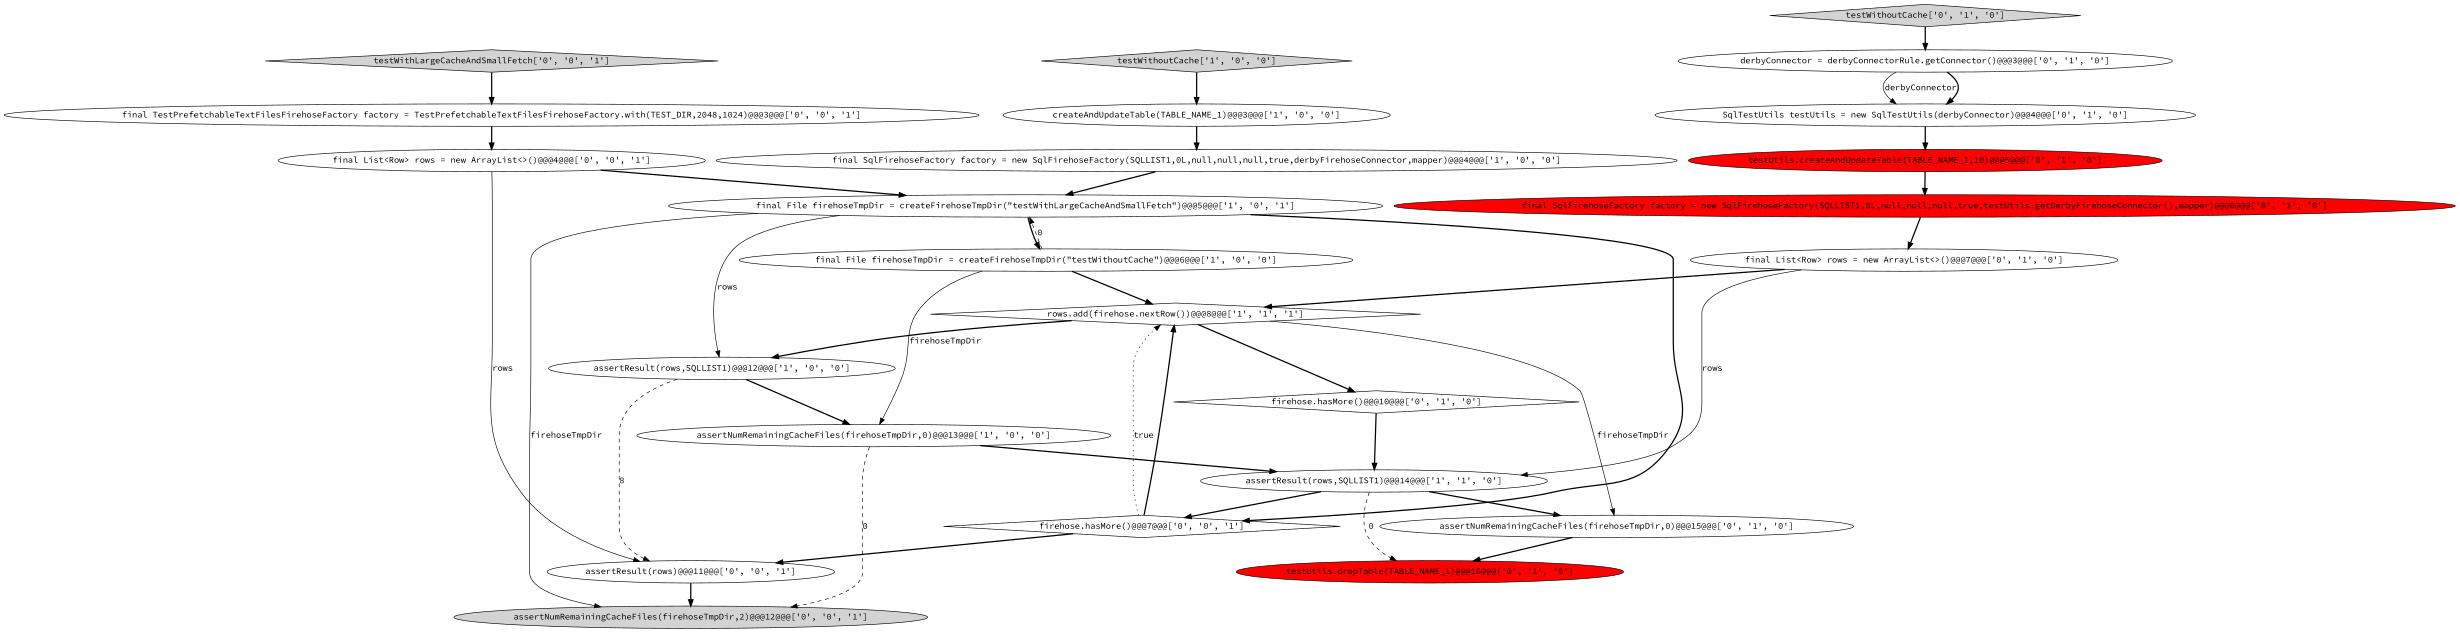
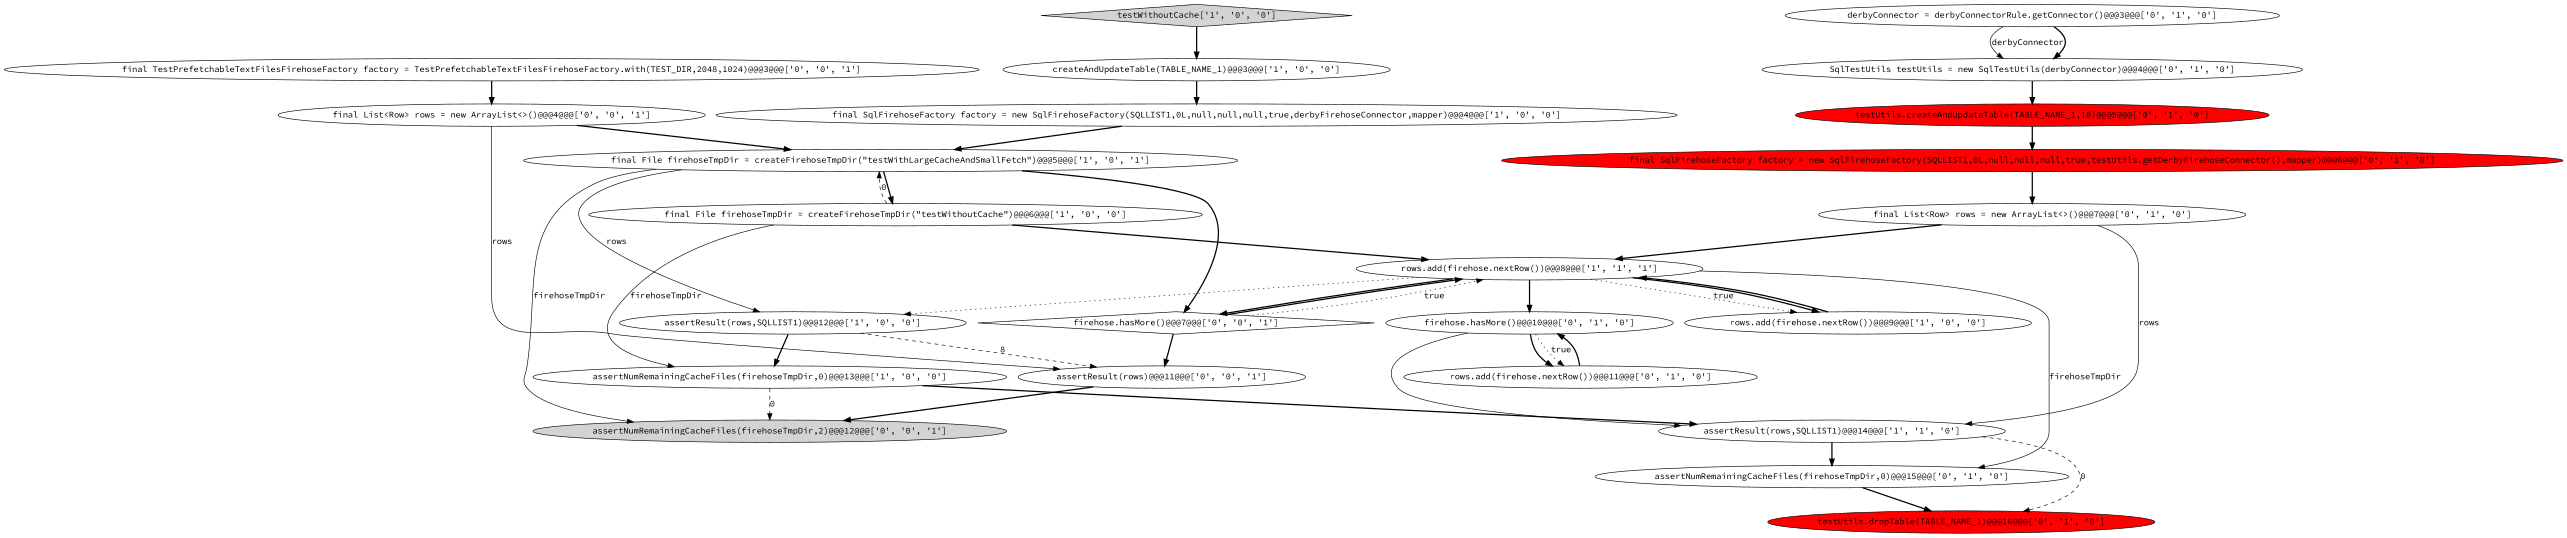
node "testWithoutCache['0', '1', '0']": removed
node "testWithLargeCacheAndSmallFetch['0', '0', '1']": removed
node "rows.add(firehose.nextRow())@@@8@@@['1', '1', '1']": shape diamond -> ellipse
node "rows.add(firehose.nextRow())@@@9@@@['1', '0', '0']": added
edge "rows.add(firehose.nextRow())@@@8@@@['1', '1', '1']" -> "assertResult(rows,SQLLIST1)@@@12@@@['1', '0', '0']": style bold -> dotted
node "rows.add(firehose.nextRow())@@@11@@@['0', '1', '0']": added
node "firehose.hasMore()@@@10@@@['0', '1', '0']": shape diamond -> ellipse
edge "firehose.hasMore()@@@10@@@['0', '1', '0']" -> "assertResult(rows,SQLLIST1)@@@14@@@['1', '1', '0']": style bold -> solid
edge "assertResult(rows,SQLLIST1)@@@14@@@['1', '1', '0']" -> "firehose.hasMore()@@@7@@@['0', '0', '1']": now "rows.add(firehose.nextRow())@@@8@@@['1', '1', '1']" -> "firehose.hasMore()@@@7@@@['0', '0', '1']"
